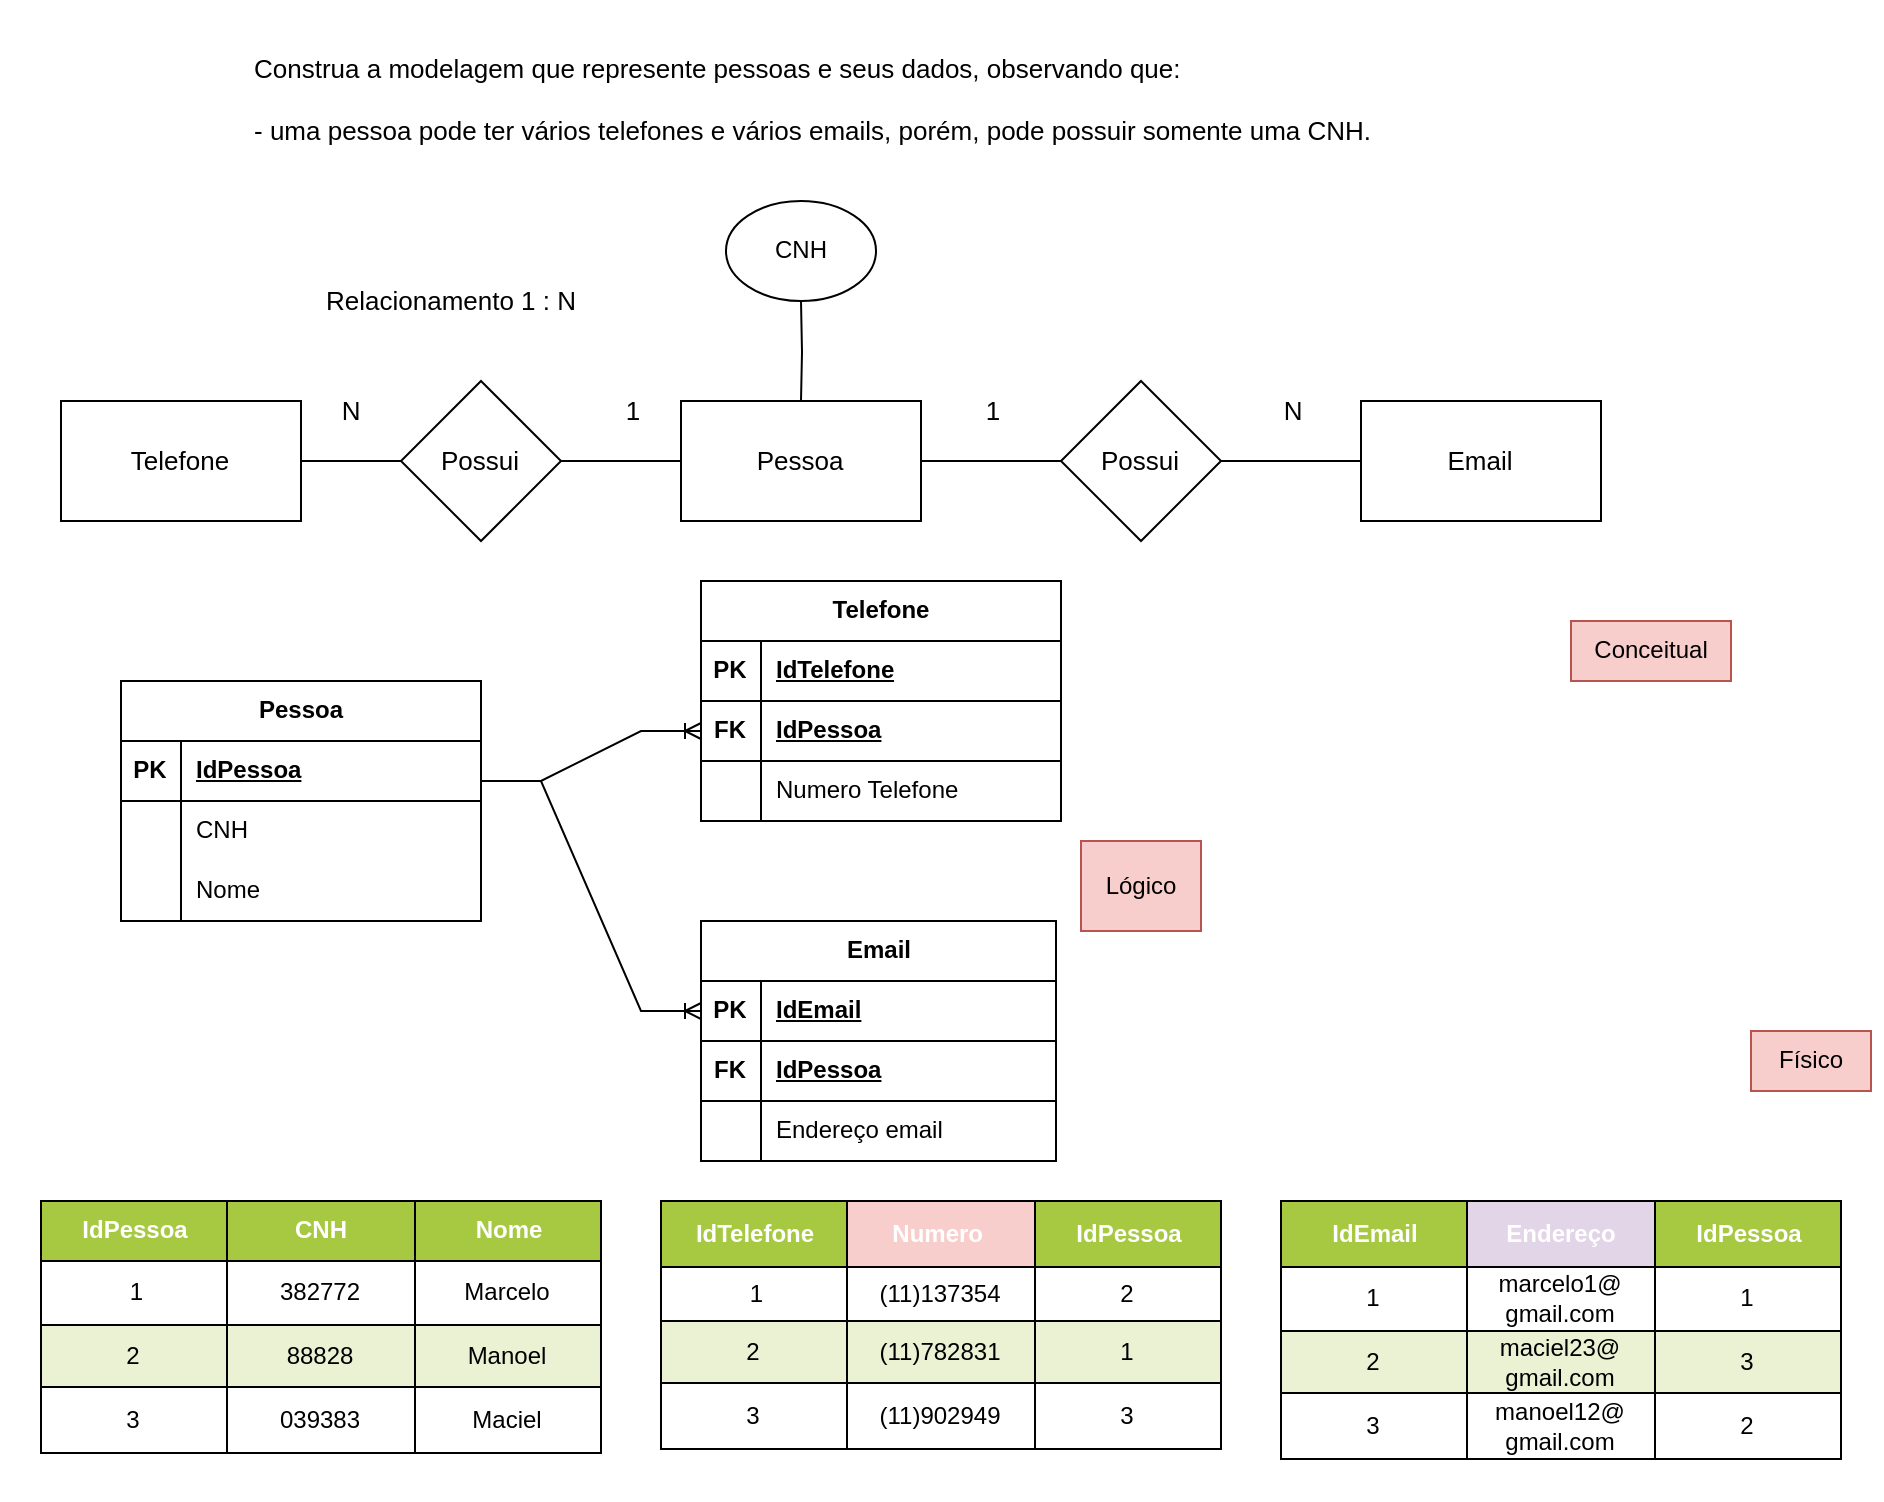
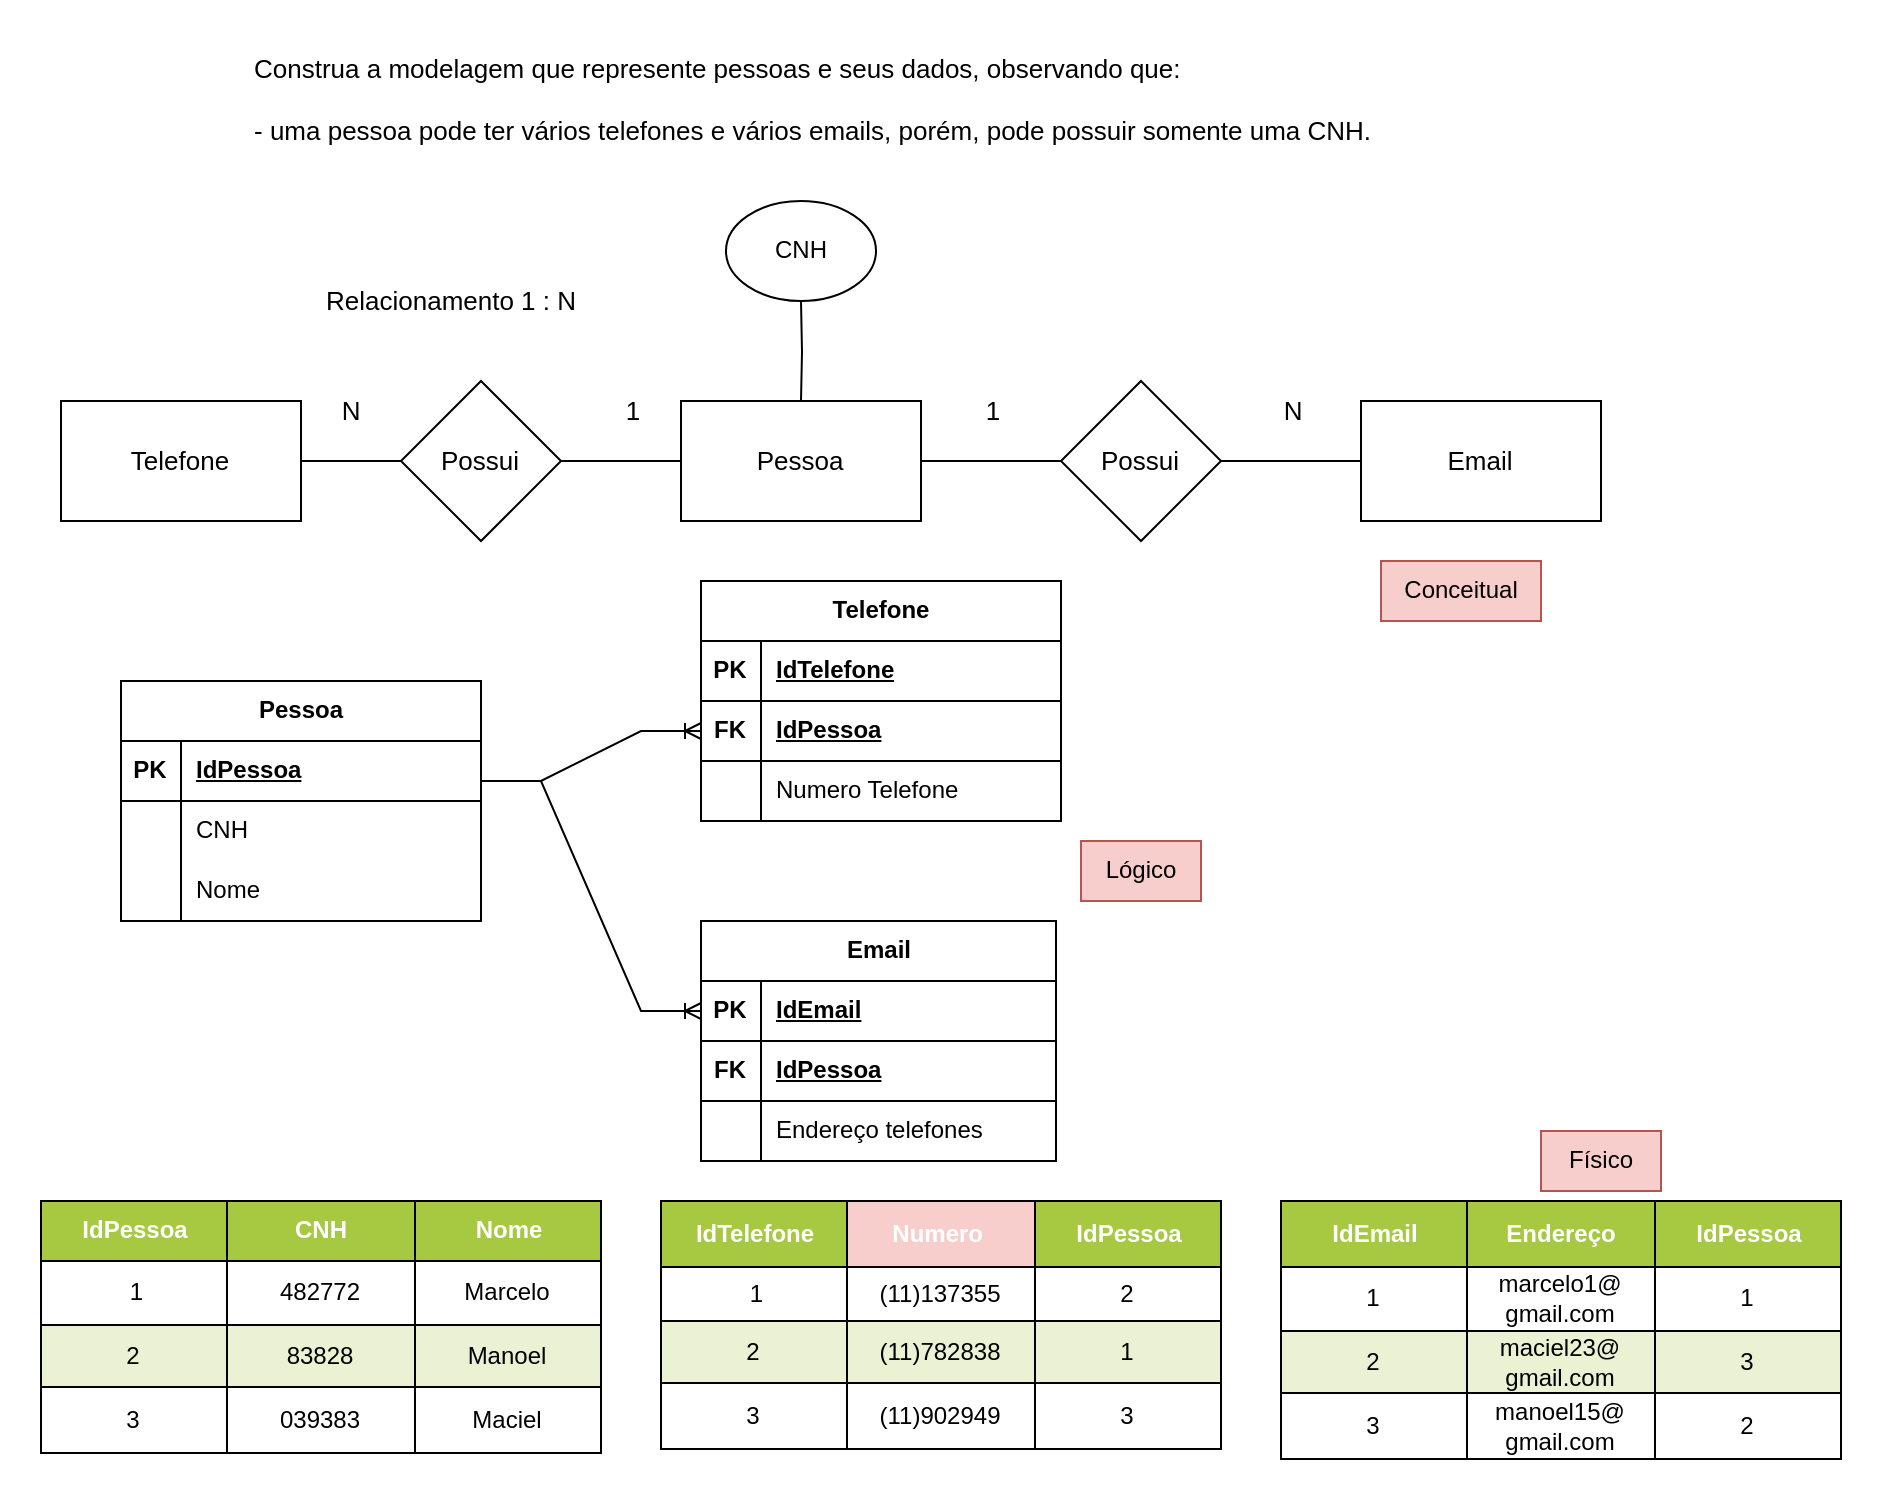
node "Conceitual": moved (1651, 651) -> (1461, 591)
node "Lógico": size 120x90 -> 120x60
node "Físico": moved (1811, 1061) -> (1601, 1161)
node "Endereço email": label "Endereço email" -> "Endereço telefones"
node "Endereço": fillcolor #e1d5e7 -> #a7c942
node "382772": label "382772" -> "482772"
node "(11)137354": label "(11)137354" -> "(11)137355"
node "(11)782831": label "(11)782831" -> "(11)782838"
node "88828": label "88828" -> "83828"
node "manoel12@ gmail.com": label "manoel12@ gmail.com" -> "manoel15@ gmail.com"
